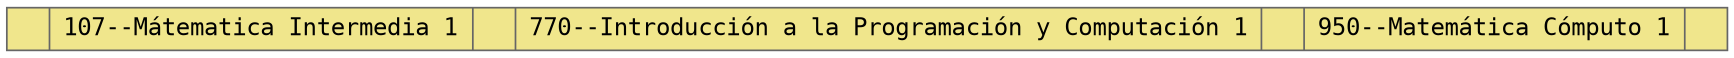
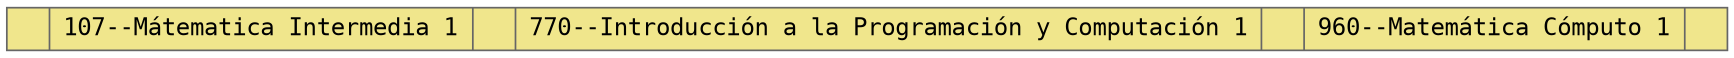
node "107--Mátematica Intermedia 1": text "950--Matemática Cómputo 1" -> "960--Matemática Cómputo 1"
